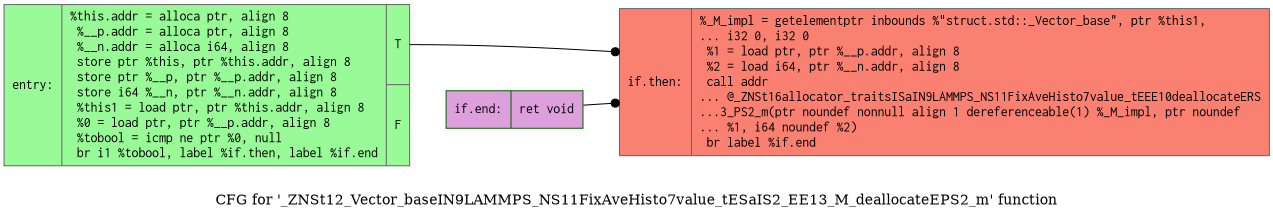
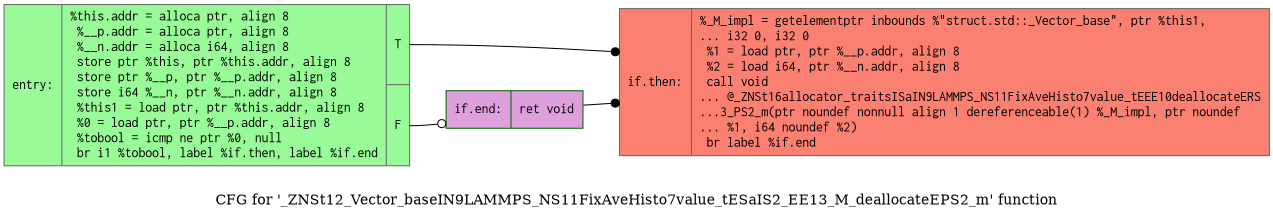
node "if.then:": text "call addr" -> "call void"
edge "entry:" -> "if.end:": added
